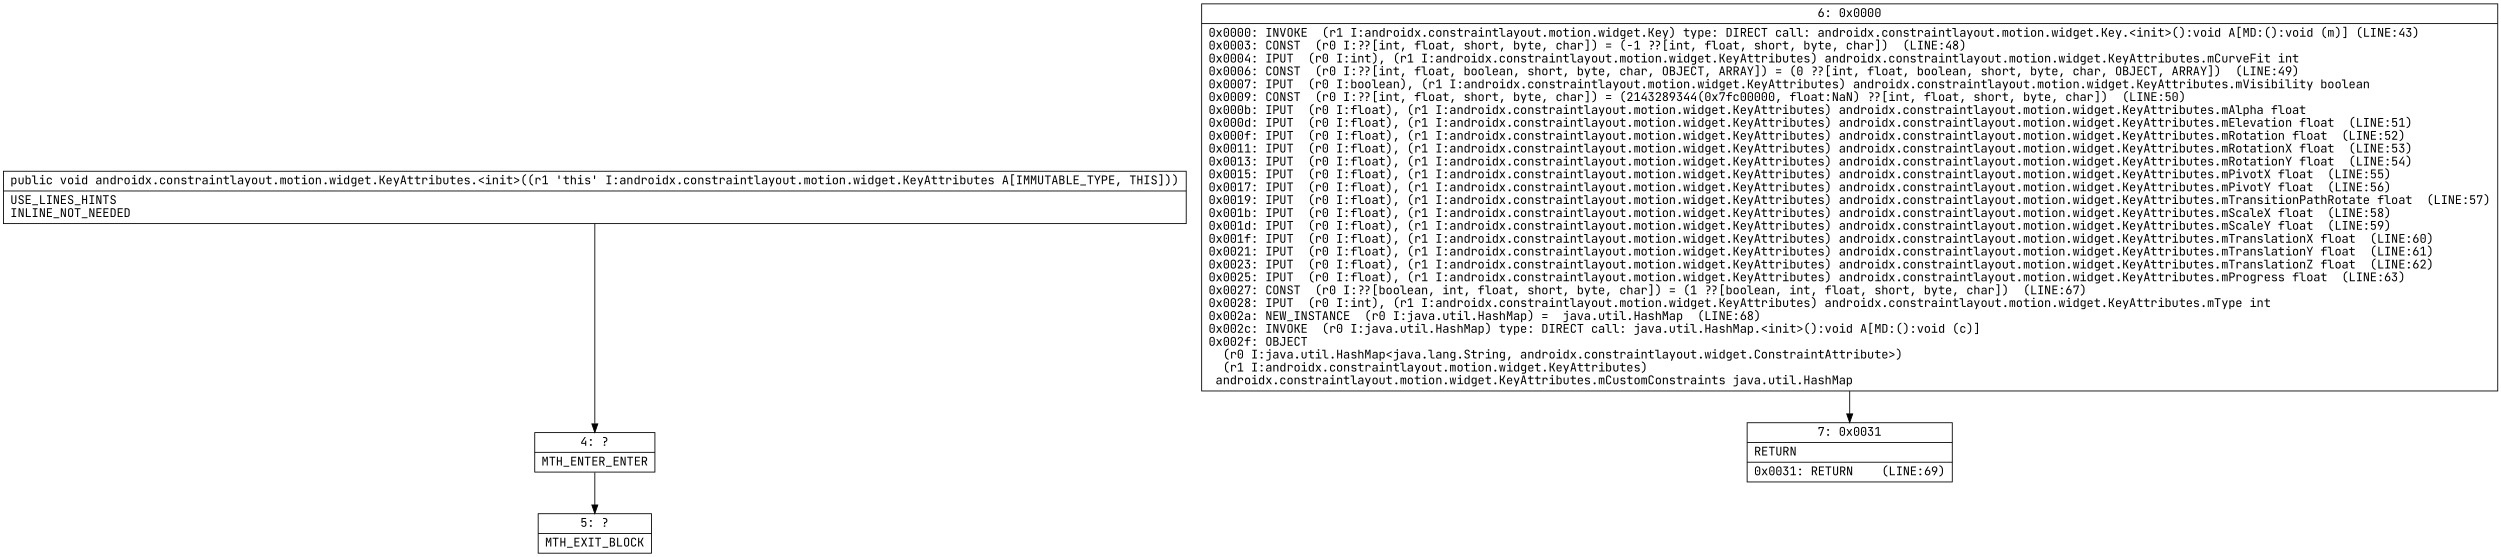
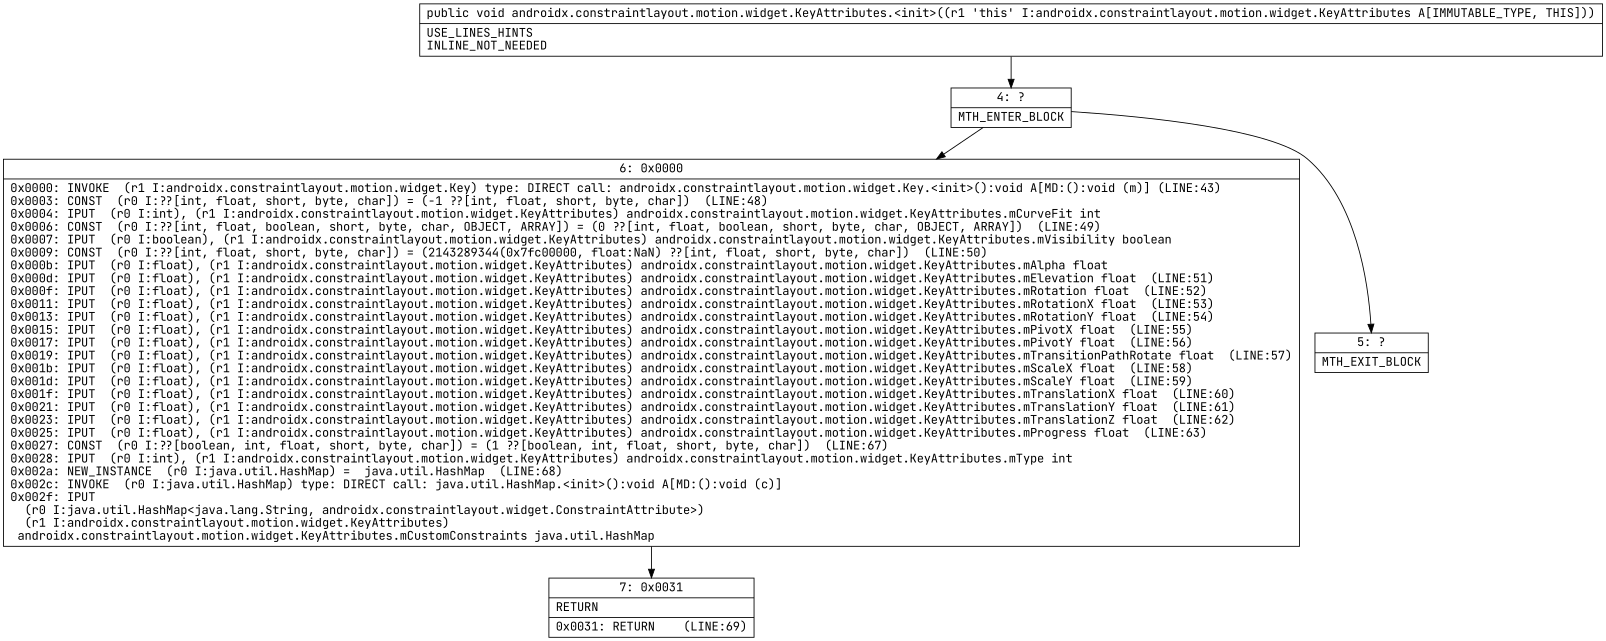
edge "4: ?" -> "6: 0x0000": added
node "6: 0x0000": text "0x002f: OBJECT" -> "0x002f: IPUT"
node "4: ?": text "MTH_ENTER_ENTER" -> "MTH_ENTER_BLOCK"
